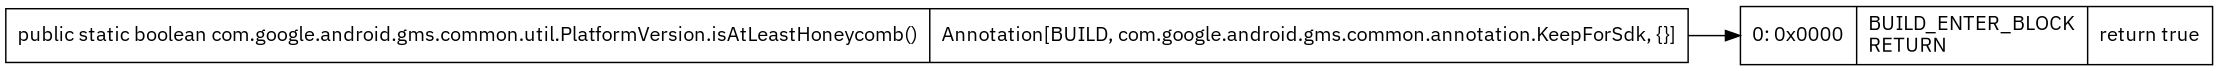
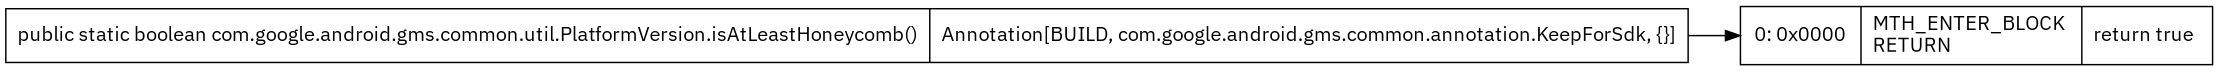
node "0: 0x0000": text "BUILD_ENTER_BLOCK" -> "MTH_ENTER_BLOCK"
